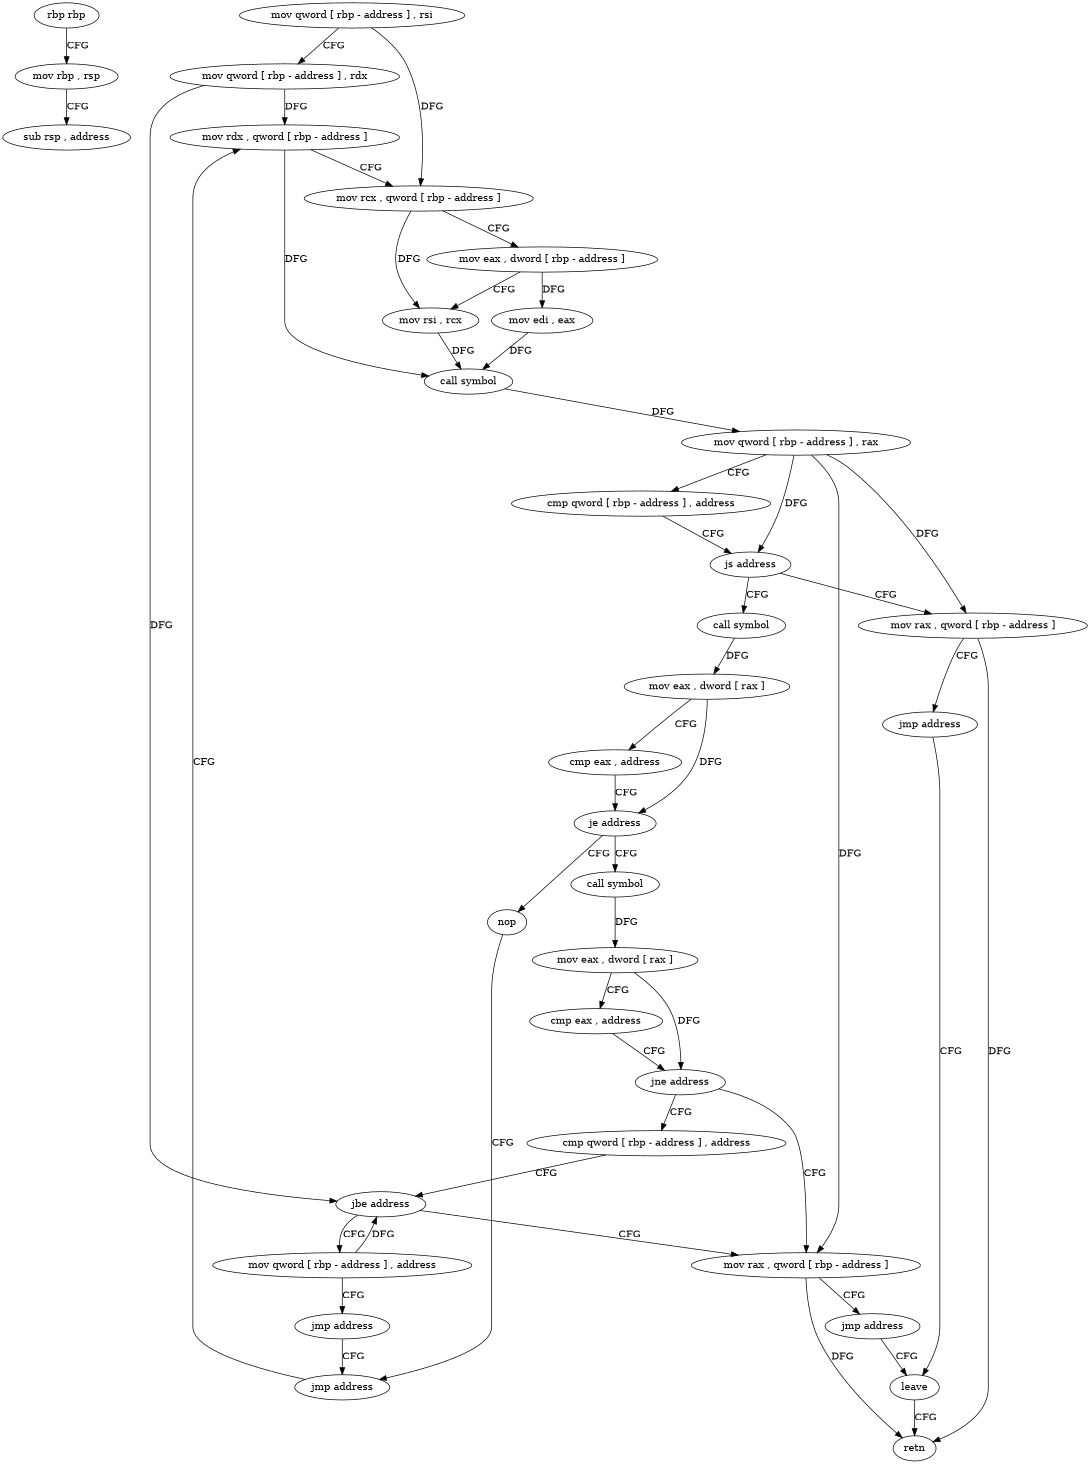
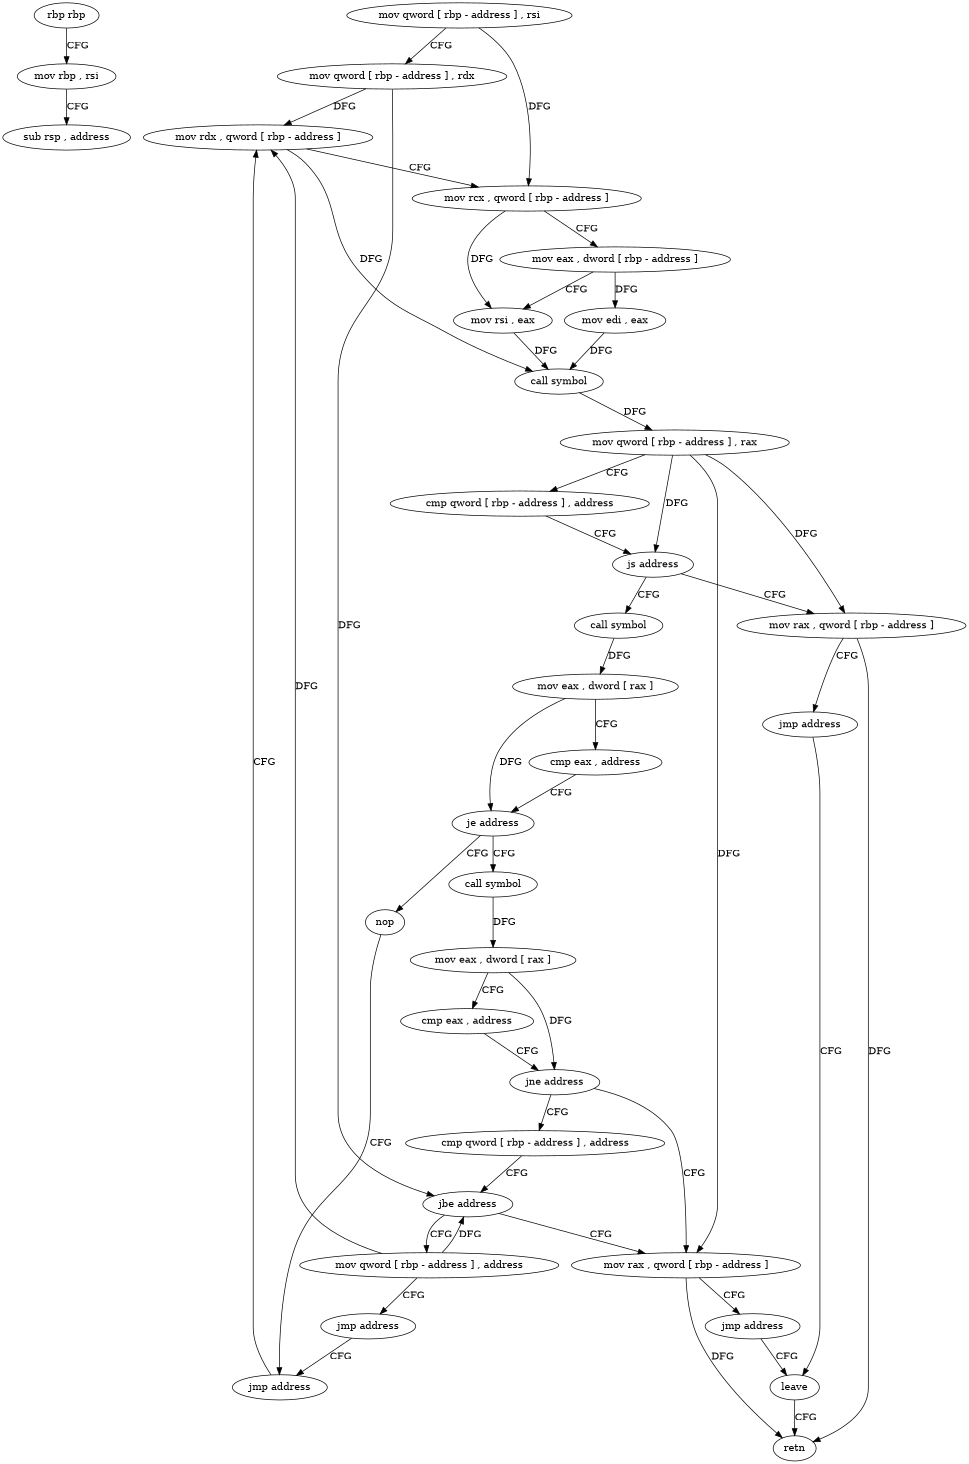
node "mov rbp , rsp": label "mov rbp , rsp" -> "mov rbp , rsi"
node "mov rsi , rcx": label "mov rsi , rcx" -> "mov rsi , eax"
edge "mov qword [ rbp - address ] , address" -> "mov rdx , qword [ rbp - address ]": added, label "DFG"
